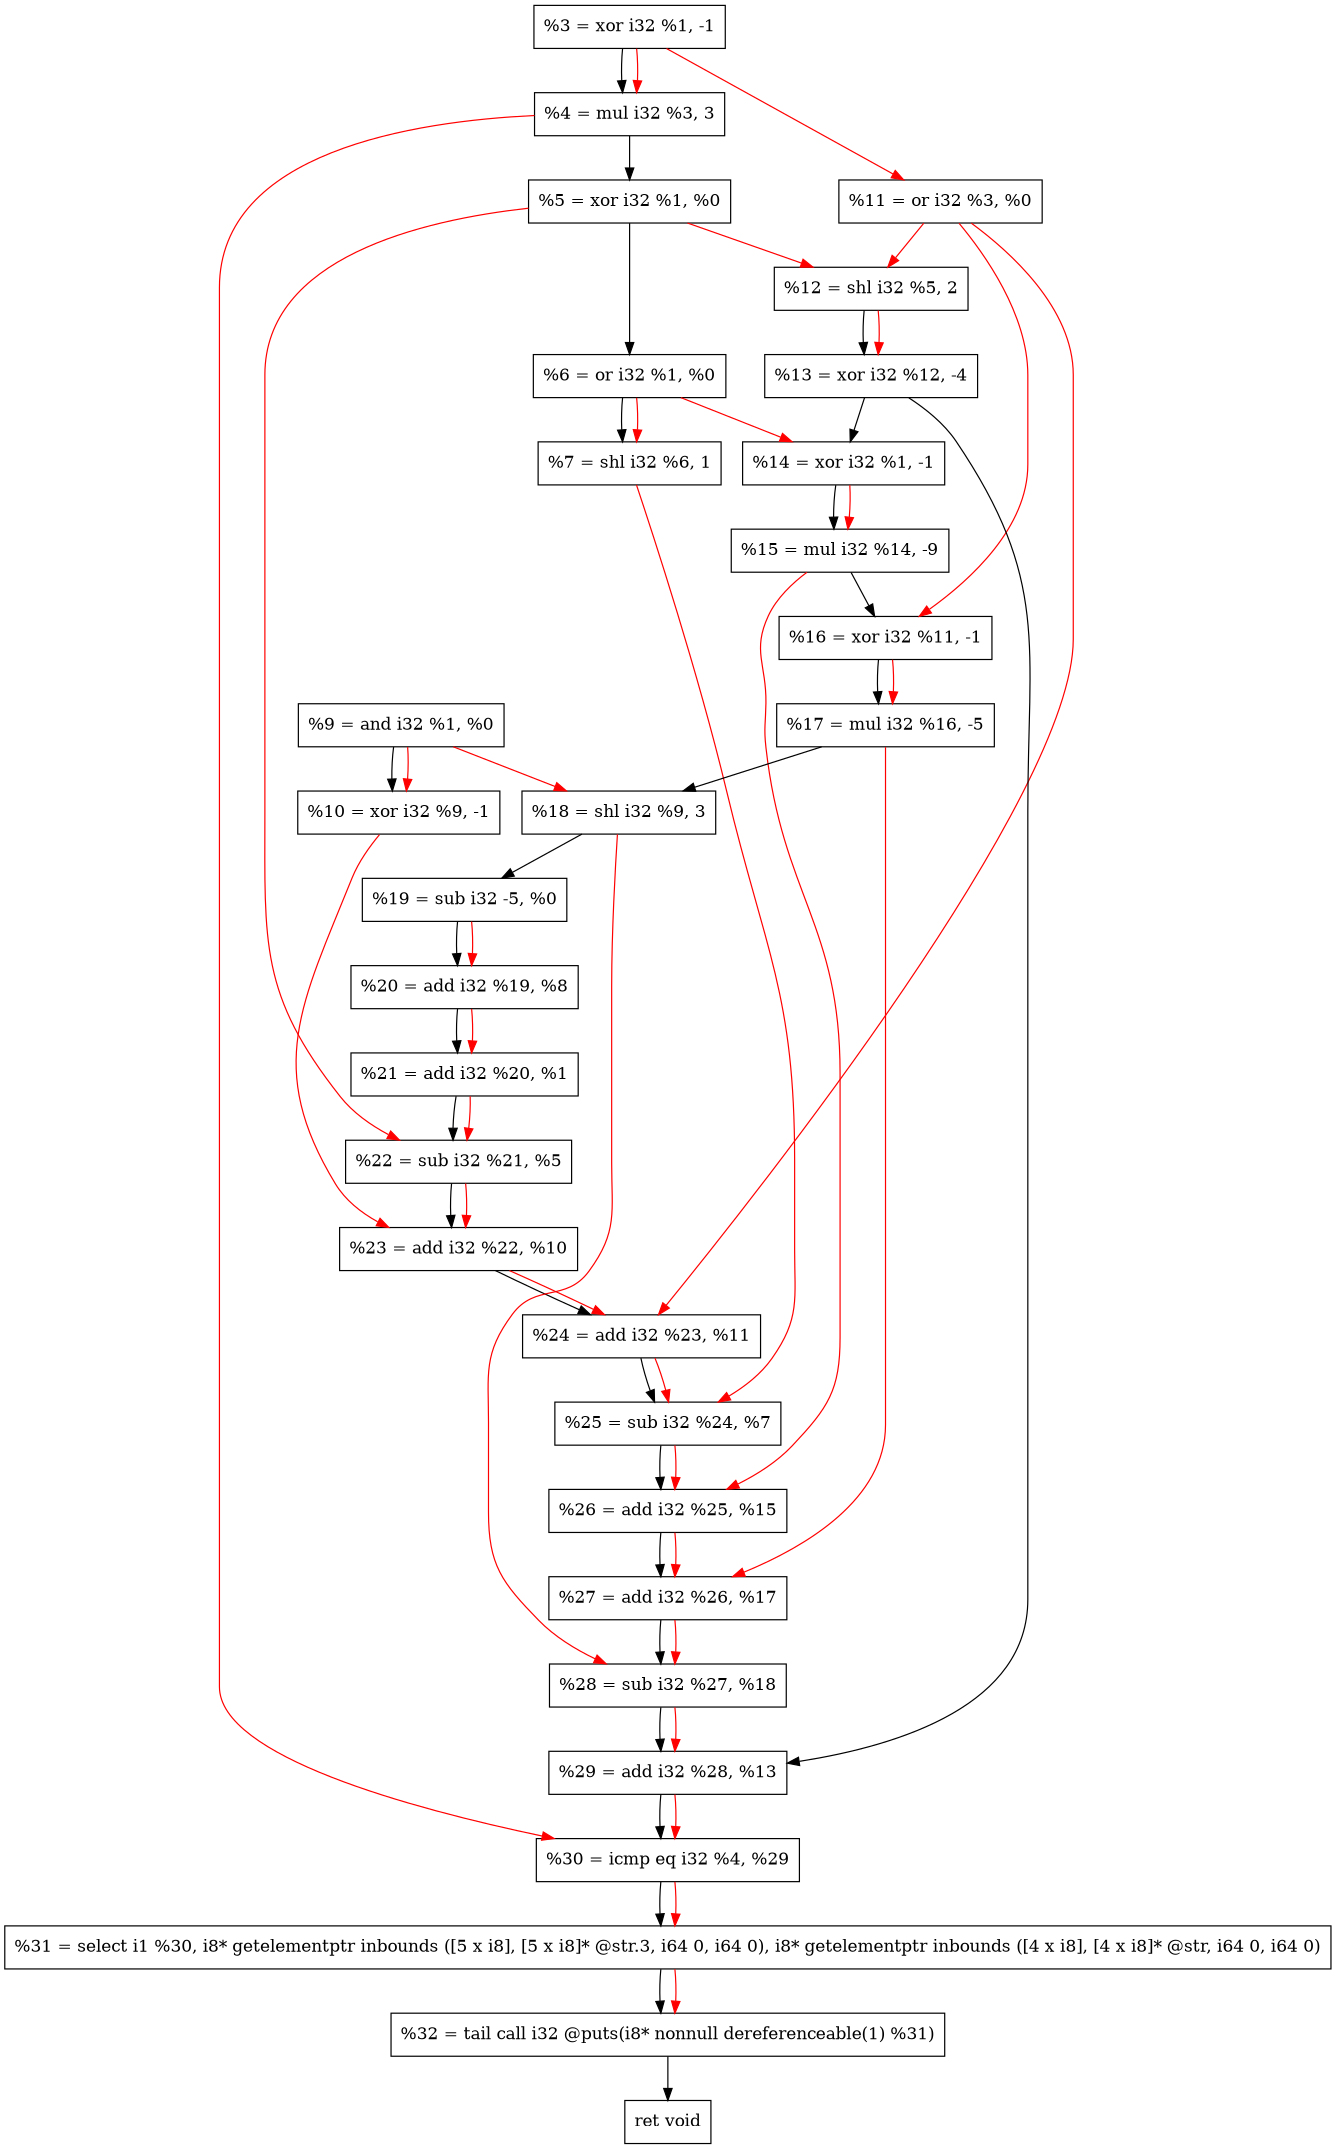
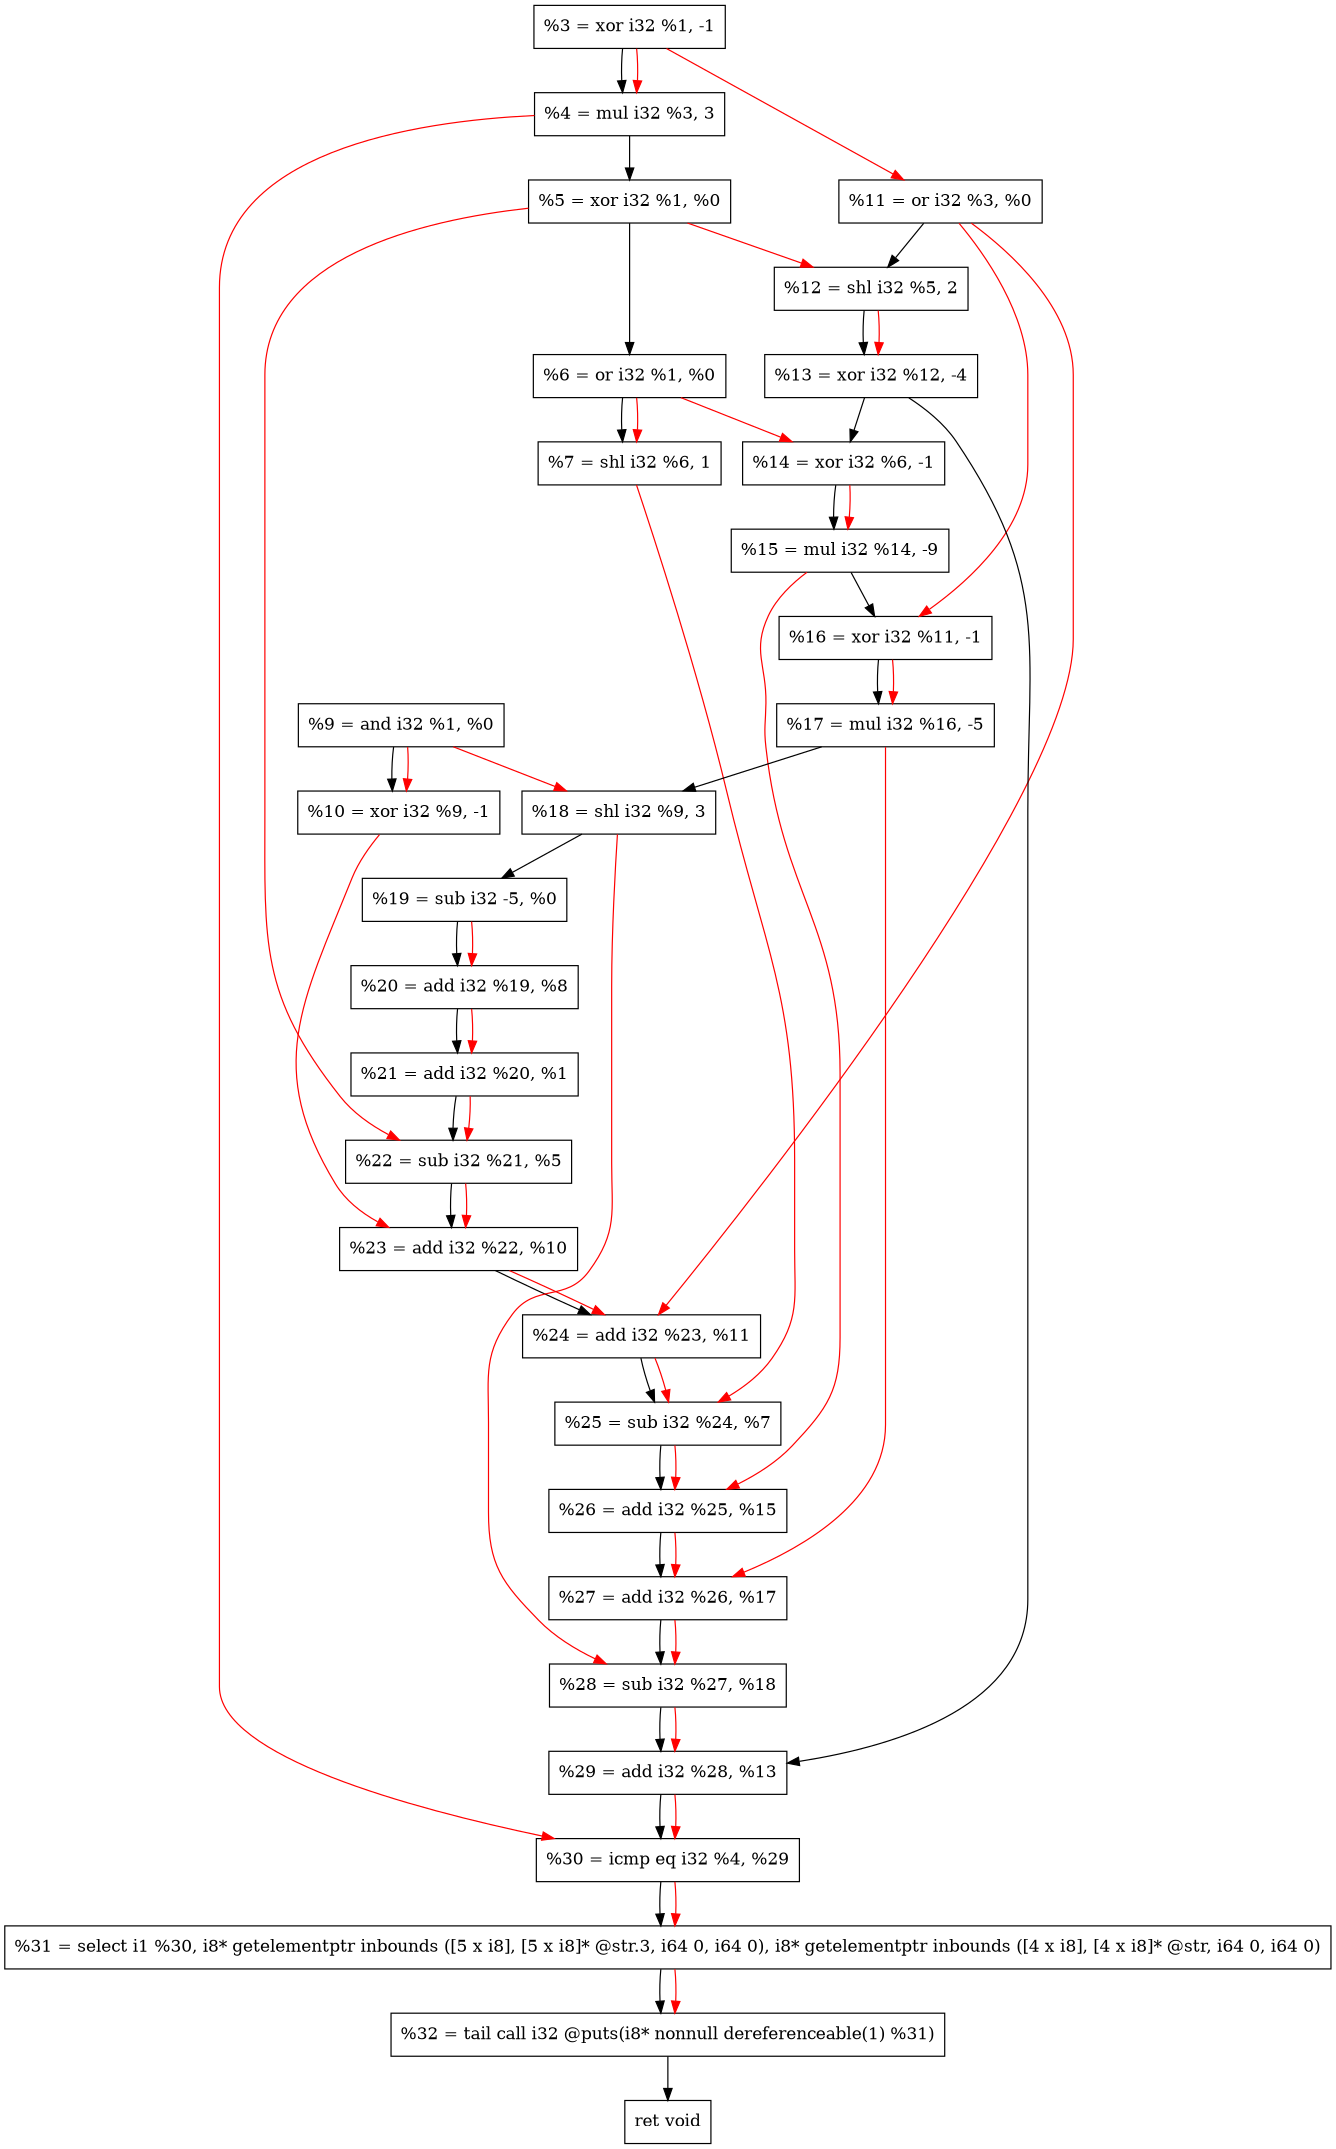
edge "%11 = or i32 %3, %0" -> "%12 = shl i32 %5, 2": color red -> black
node "%14 = xor i32 %1, -1": label "%14 = xor i32 %1, -1" -> "%14 = xor i32 %6, -1"
